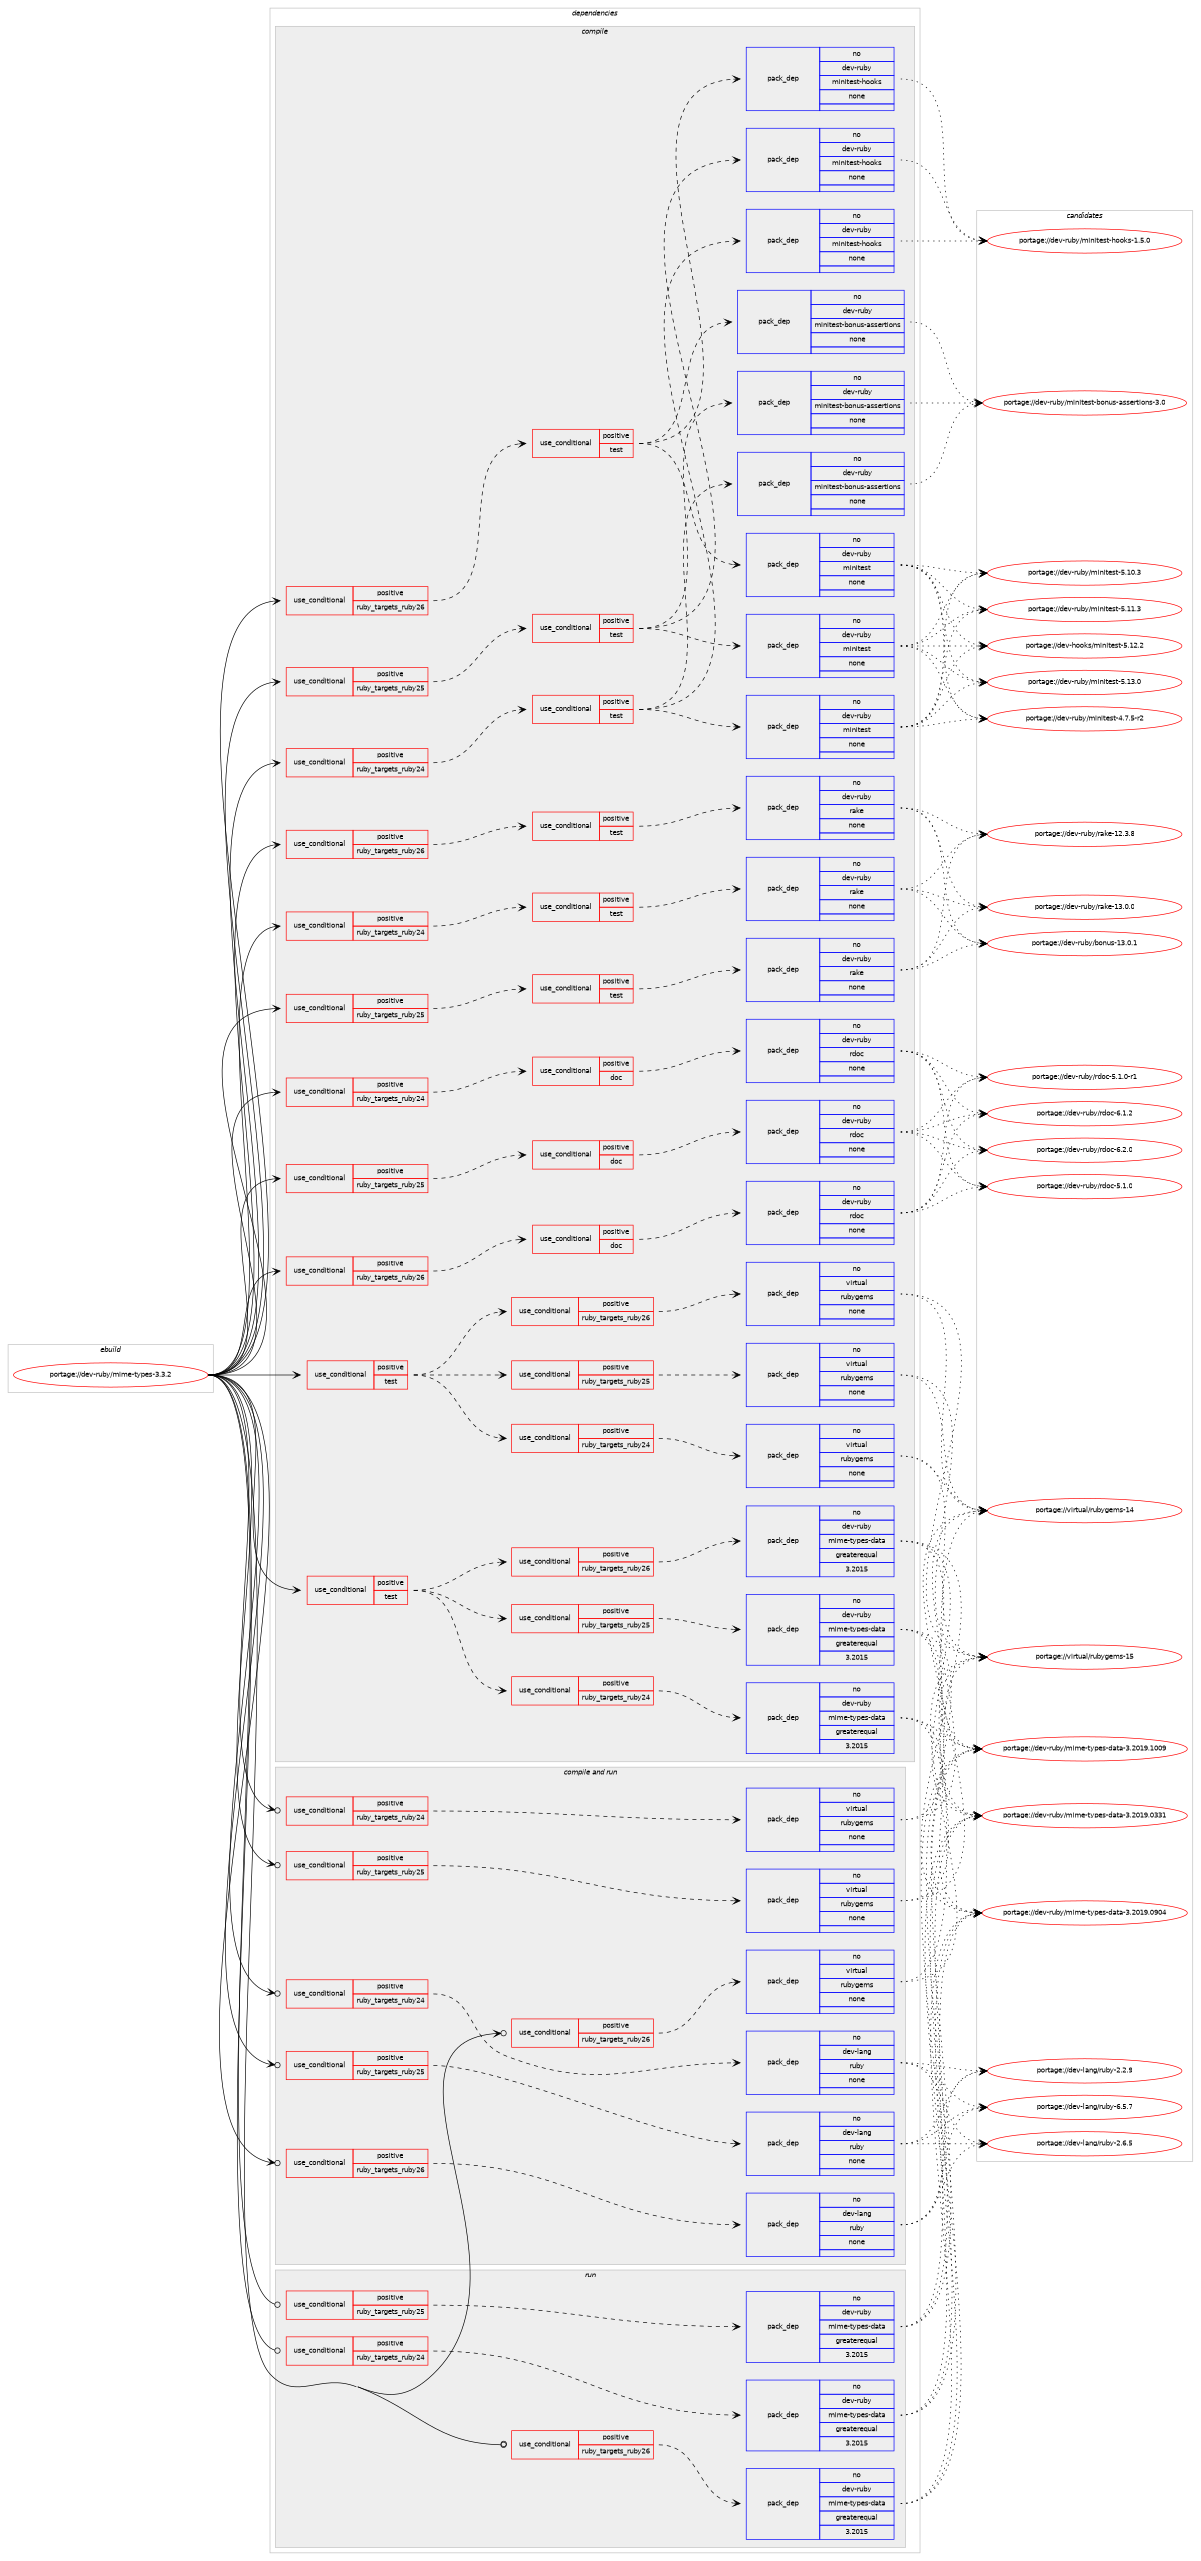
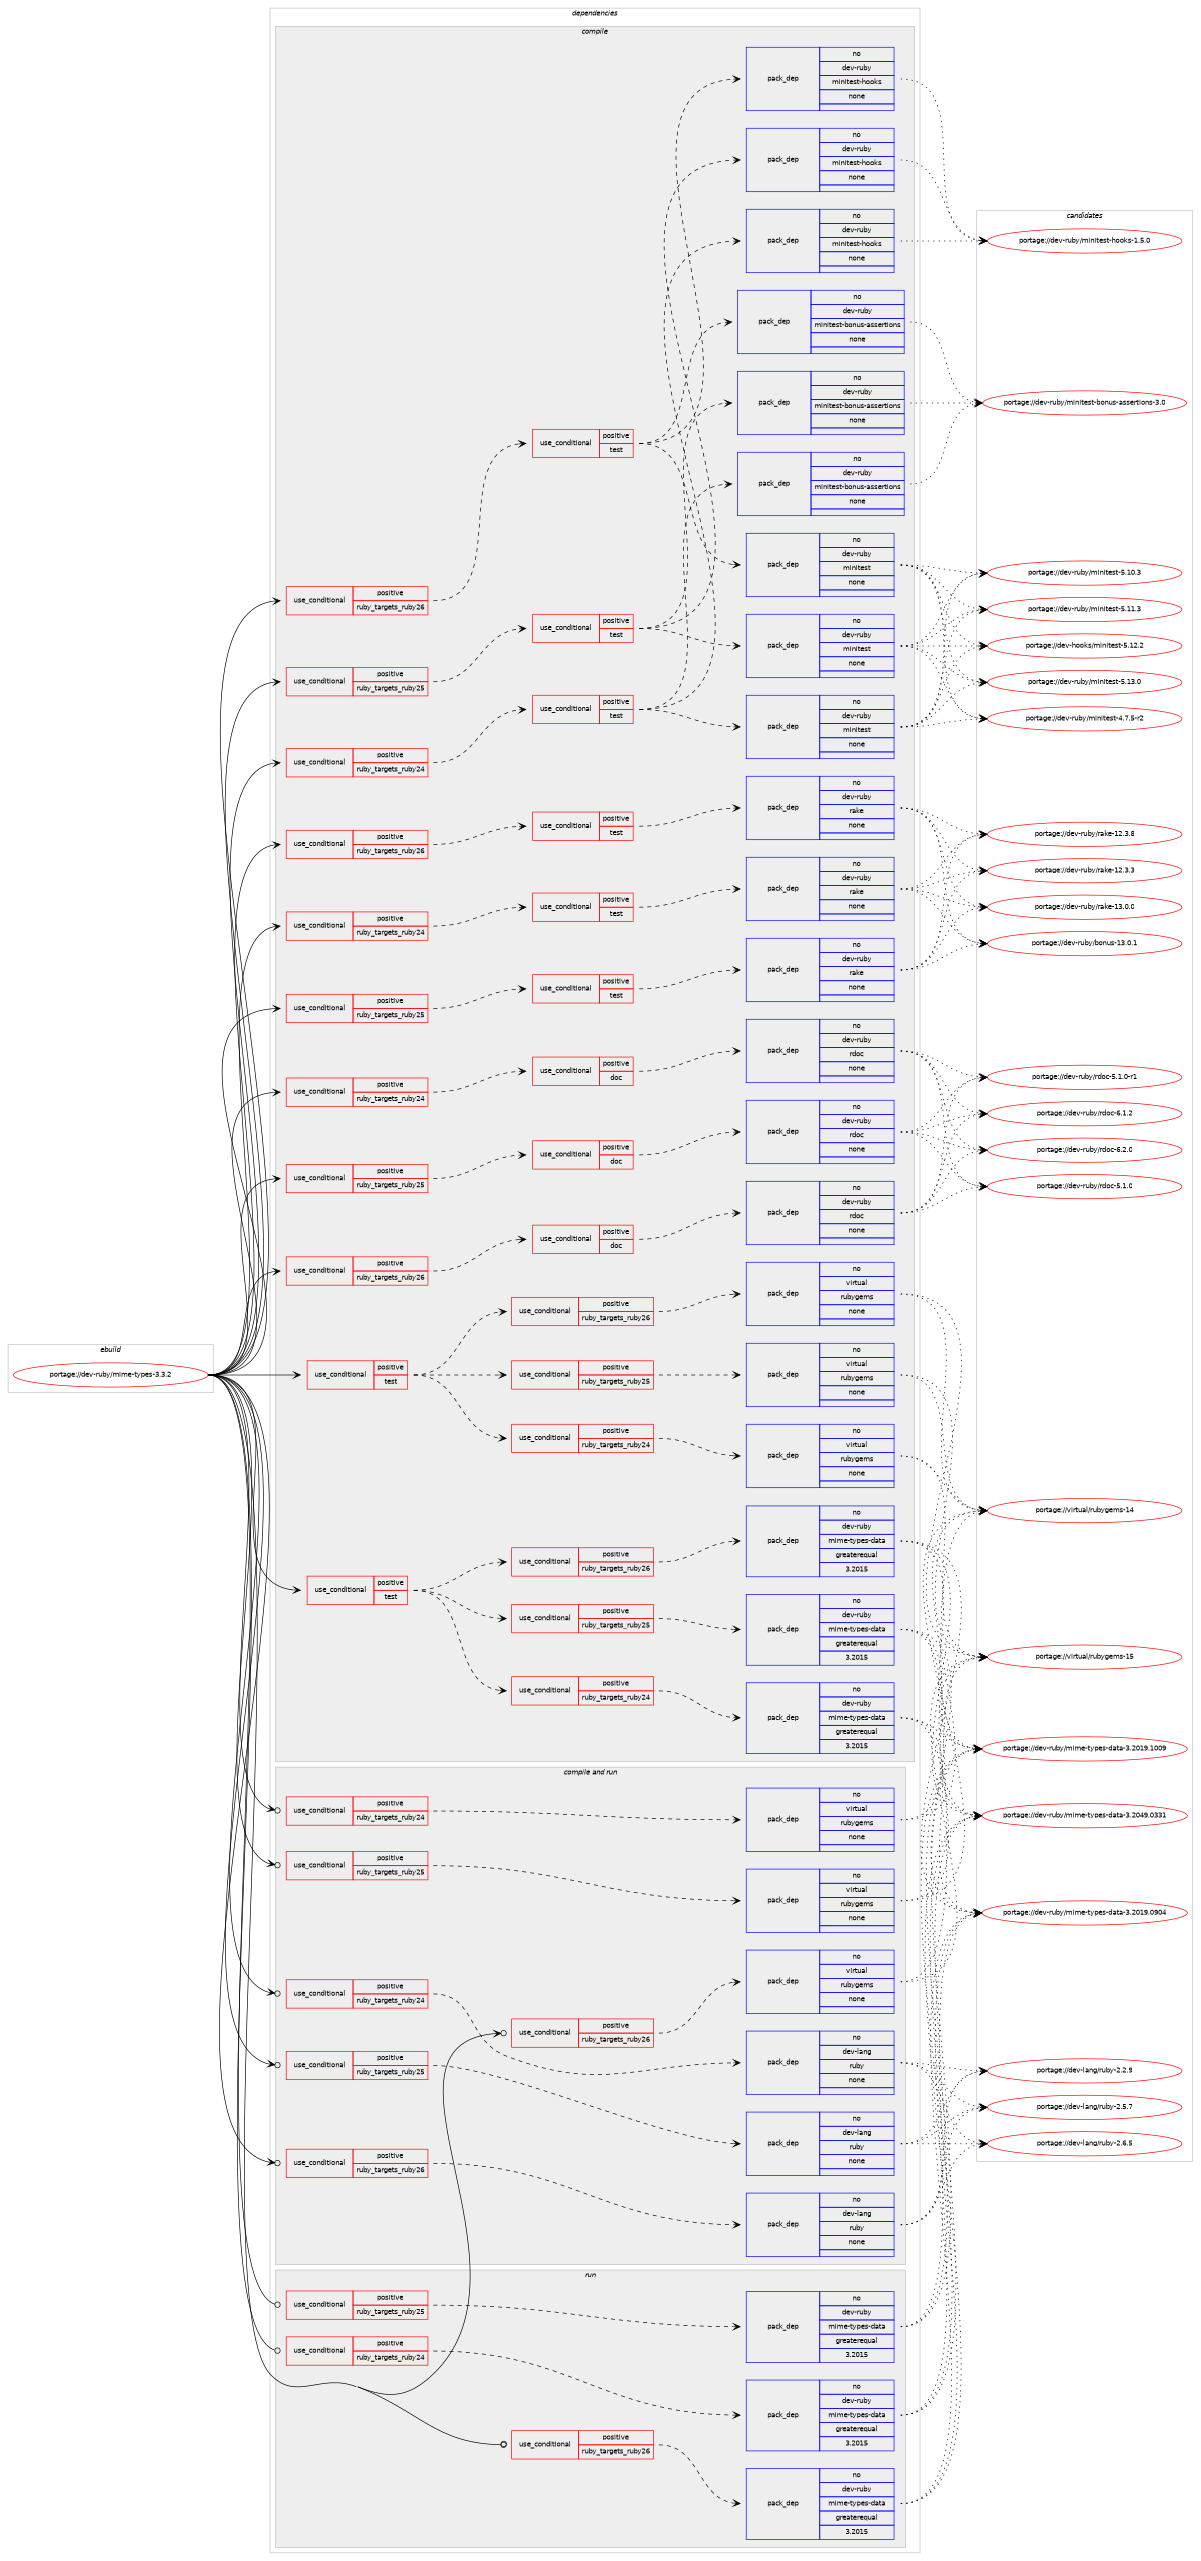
node "portage://dev-ruby/rake-12.3.3": added
node "portage://dev-ruby/mime-types-data-3.2019.0331": label "portage://dev-ruby/mime-types-data-3.2019.0331" -> "portage://dev-ruby/mime-types-data-3.2049.0331"
node "portage://dev-lang/ruby-6.5.7": label "portage://dev-lang/ruby-6.5.7" -> "portage://dev-lang/ruby-2.5.7"
